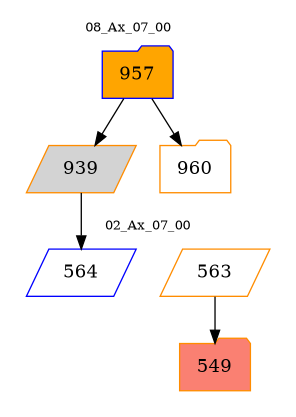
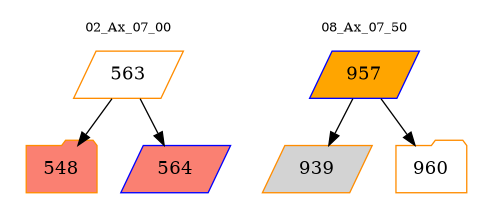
cluster "08_Ax_07_00": label "08_Ax_07_00" -> "08_Ax_07_50"
node "957": shape folder -> parallelogram
edge "939" -> "564": now "563" -> "564"
node "564": fillcolor white -> salmon
node "549": label "549" -> "548"
